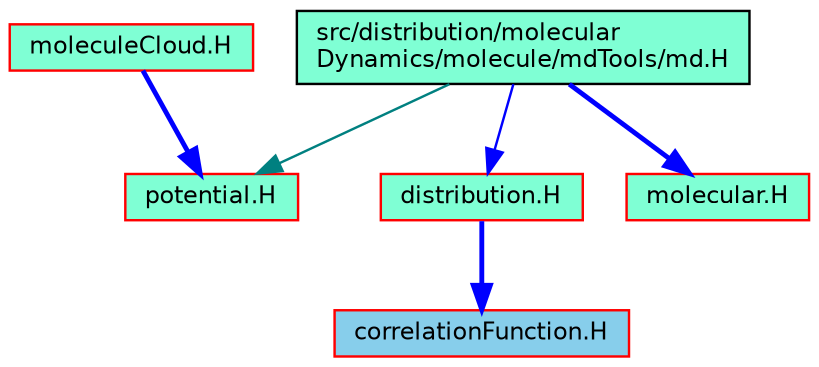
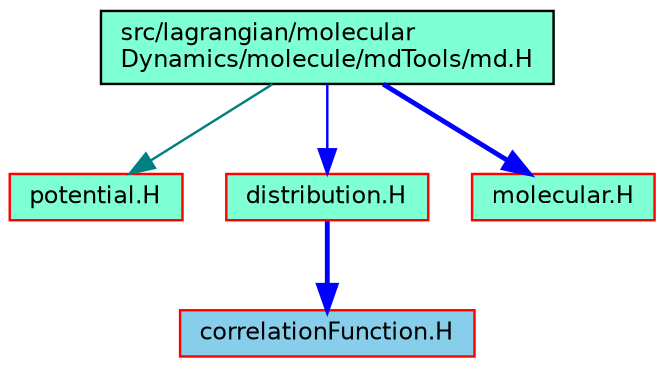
node "moleculeCloud.H": removed
node "src/distribution/molecular Dynamics/molecule/mdTools/md.H": label "src/distribution/molecular Dynamics/molecule/mdTools/md.H" -> "src/lagrangian/molecular Dynamics/molecule/mdTools/md.H"
